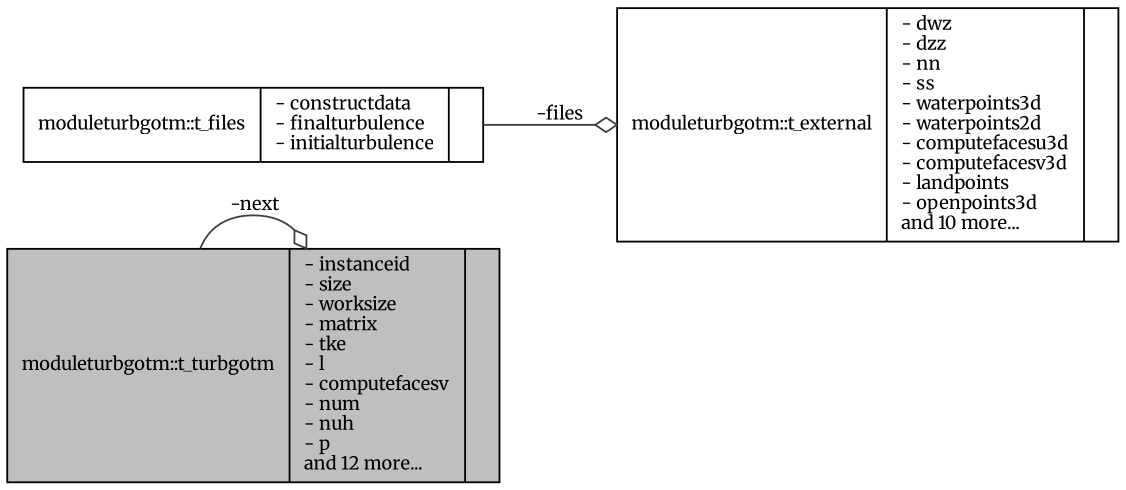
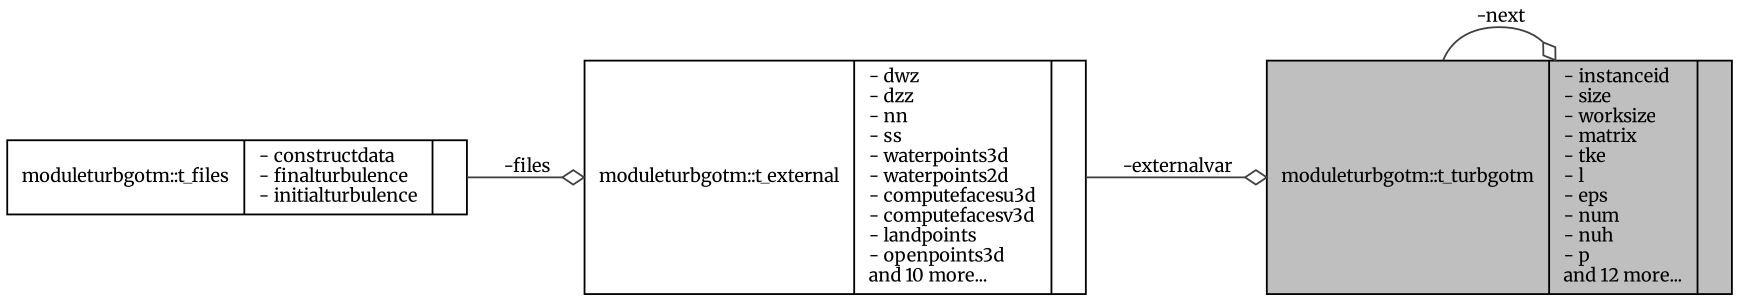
edge "moduleturbgotm::t_external" -> "moduleturbgotm::t_turbgotm": added, label "-externalvar"
node "moduleturbgotm::t_turbgotm": text "- computefacesv" -> "- eps"
